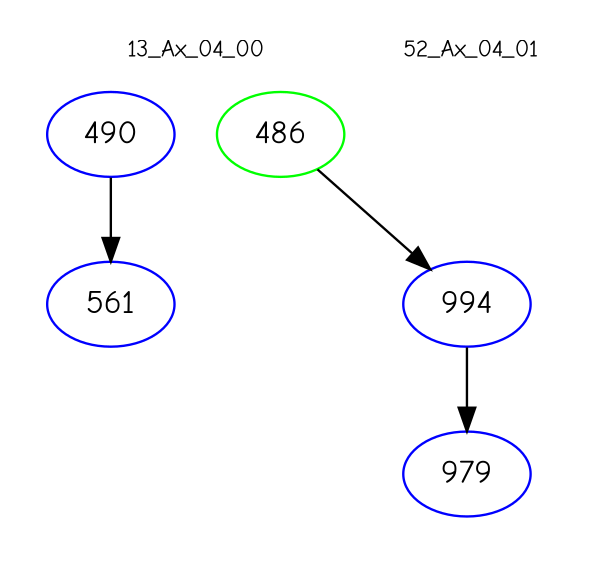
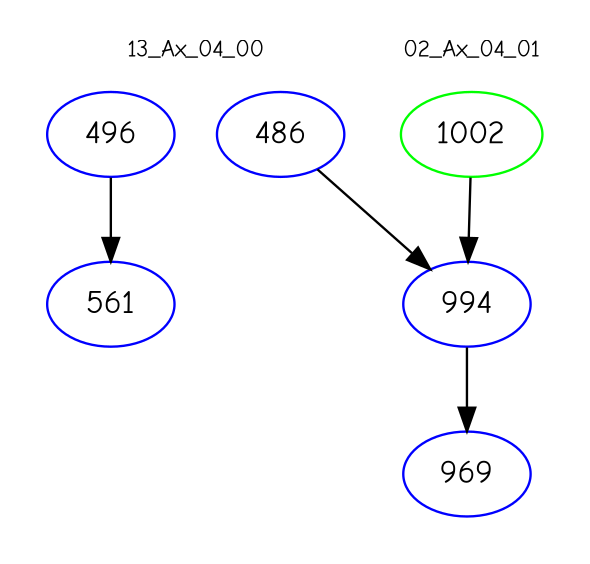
cluster "52_Ax_04_01": label "52_Ax_04_01" -> "02_Ax_04_01"
node "490": label "490" -> "496"
node "486": color green -> blue
node "1002": added
node "979": label "979" -> "969"
